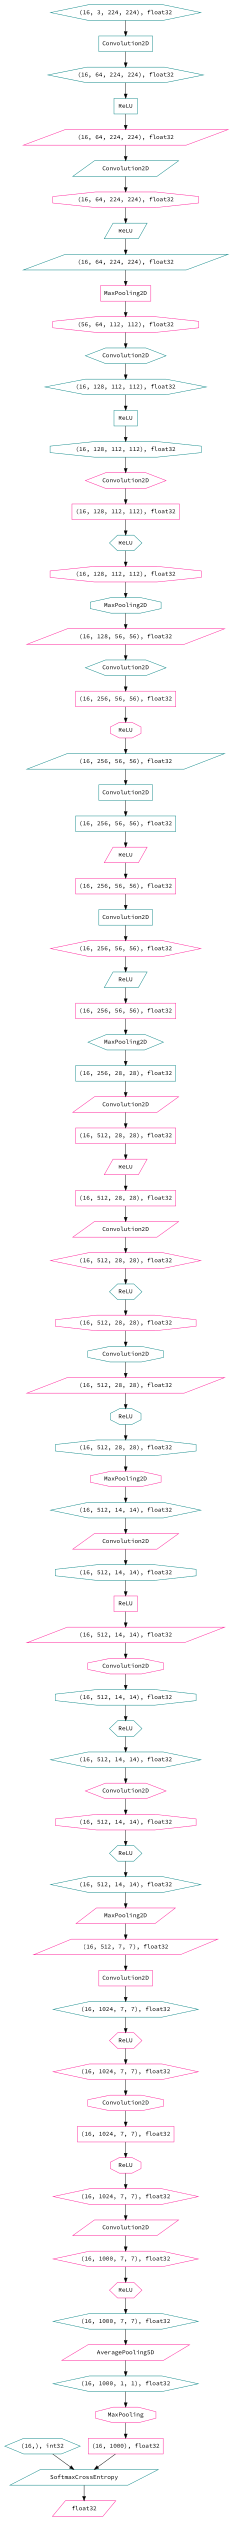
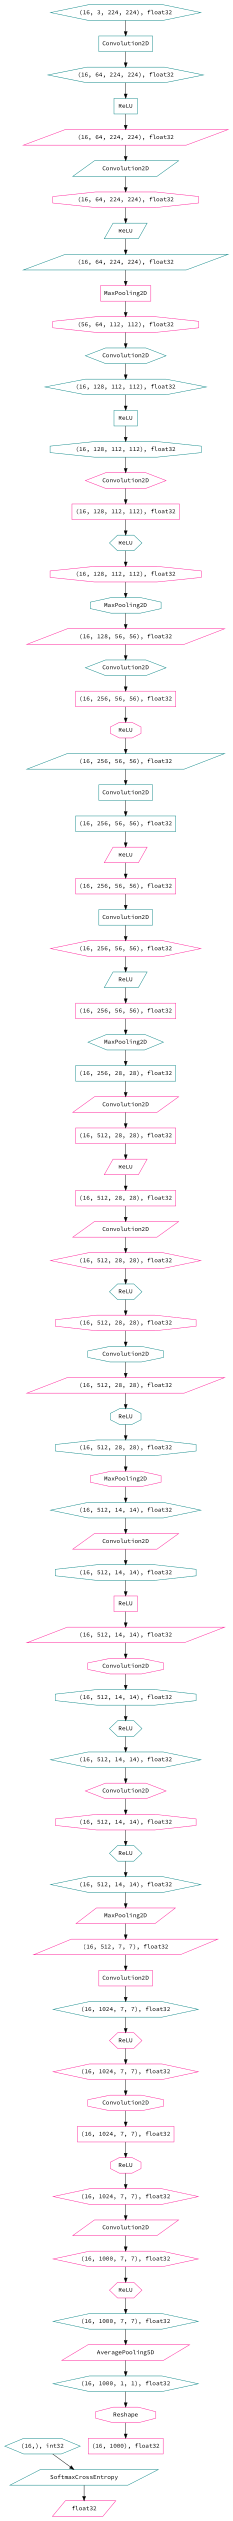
node "MaxPooling": label "MaxPooling" -> "Reshape"
edge "(16, 1000), float32" -> "SoftmaxCrossEntropy": removed
